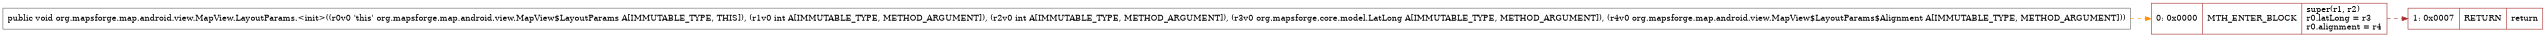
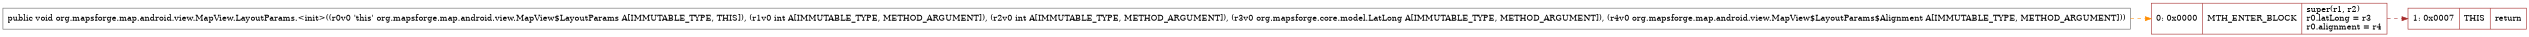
node "1: 0x0007": text "RETURN" -> "THIS"
